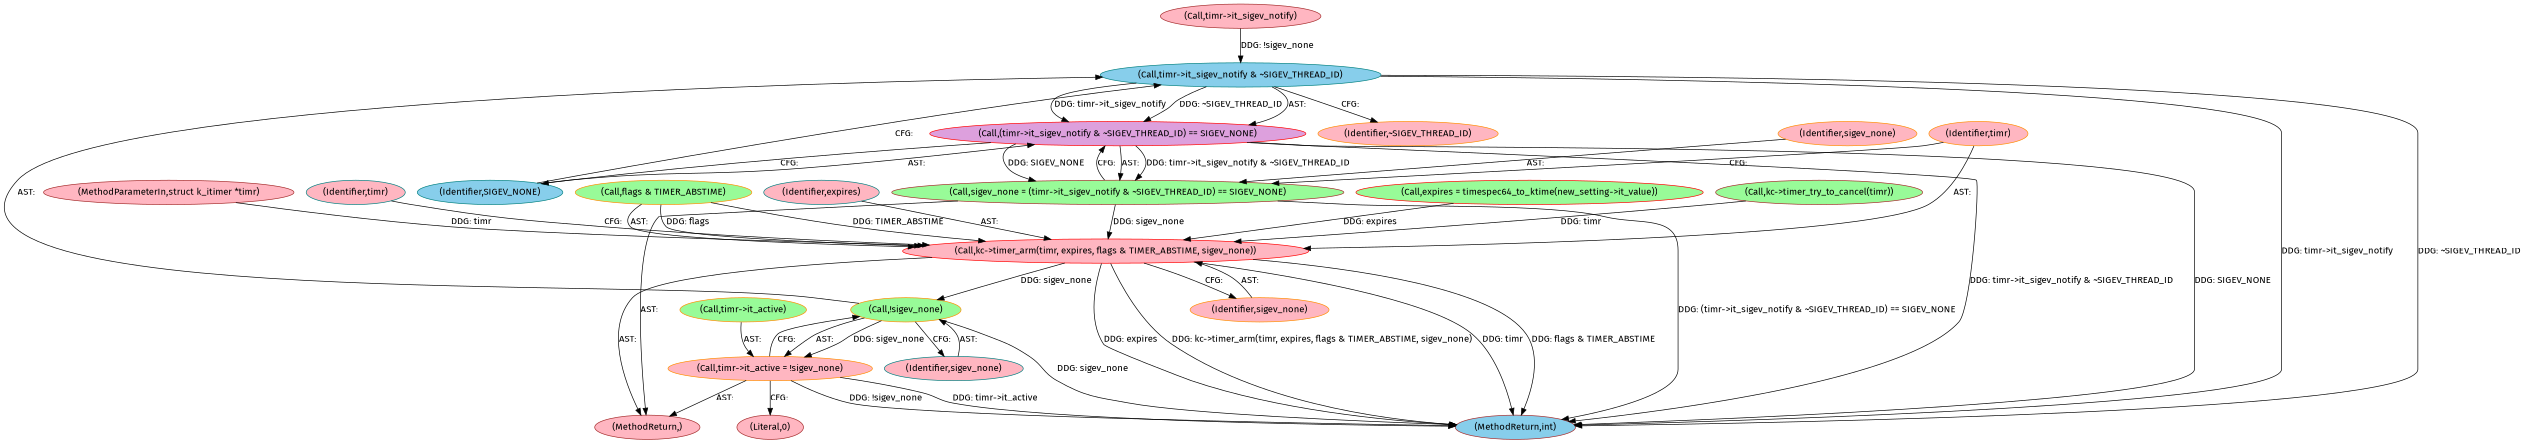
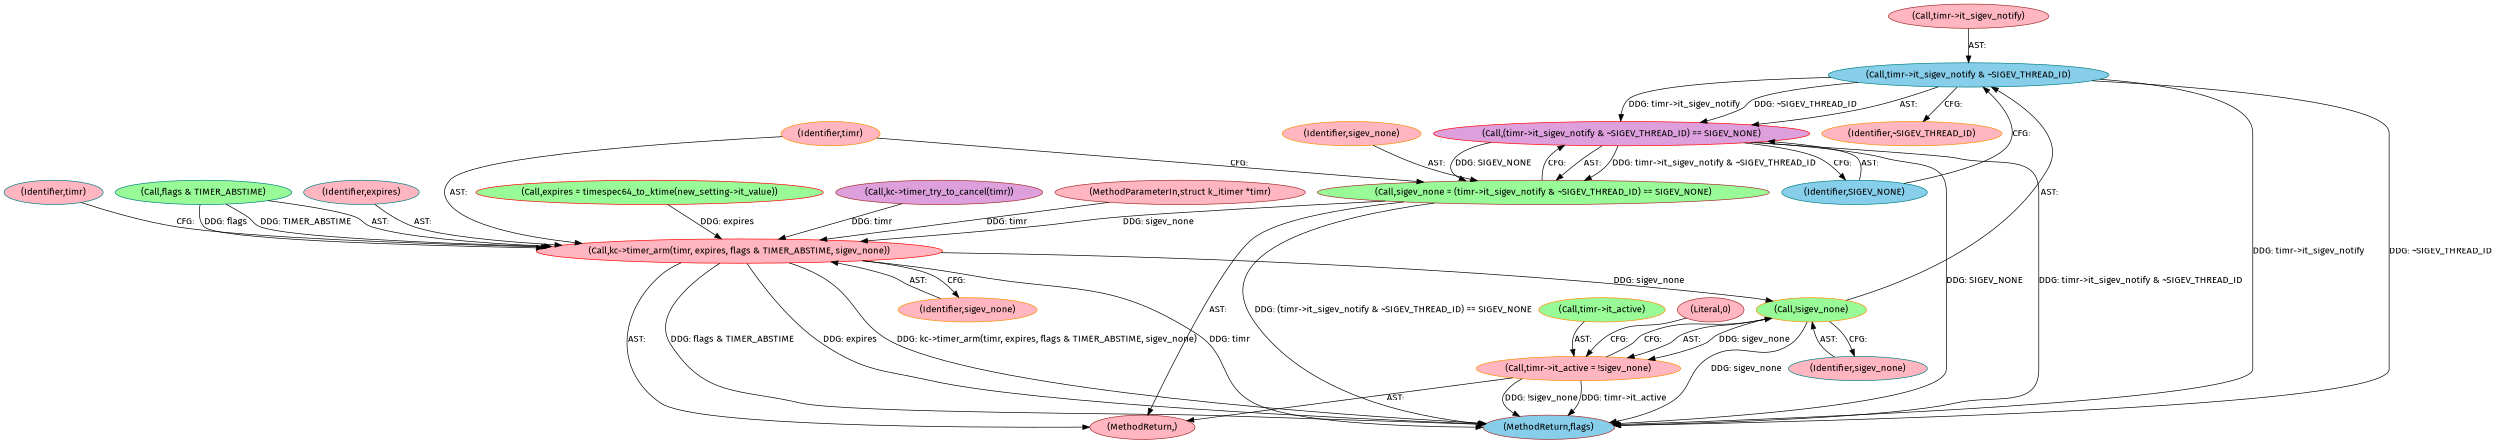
edge "(Call,timr->it_sigev_notify)" -> "(Call,timr->it_sigev_notify & ~SIGEV_THREAD_ID)": label "DDG: !sigev_none" -> "AST: "
node "(Call,flags & TIMER_ABSTIME)": color darkorange -> teal
node "(Call,kc->timer_try_to_cancel(timr))": fillcolor palegreen -> plum
edge "(Call,timr->it_active = !sigev_none)" -> "(Literal,0)": reversed
node "(MethodReturn,int)": label "(MethodReturn,int)" -> "(MethodReturn,flags)"
